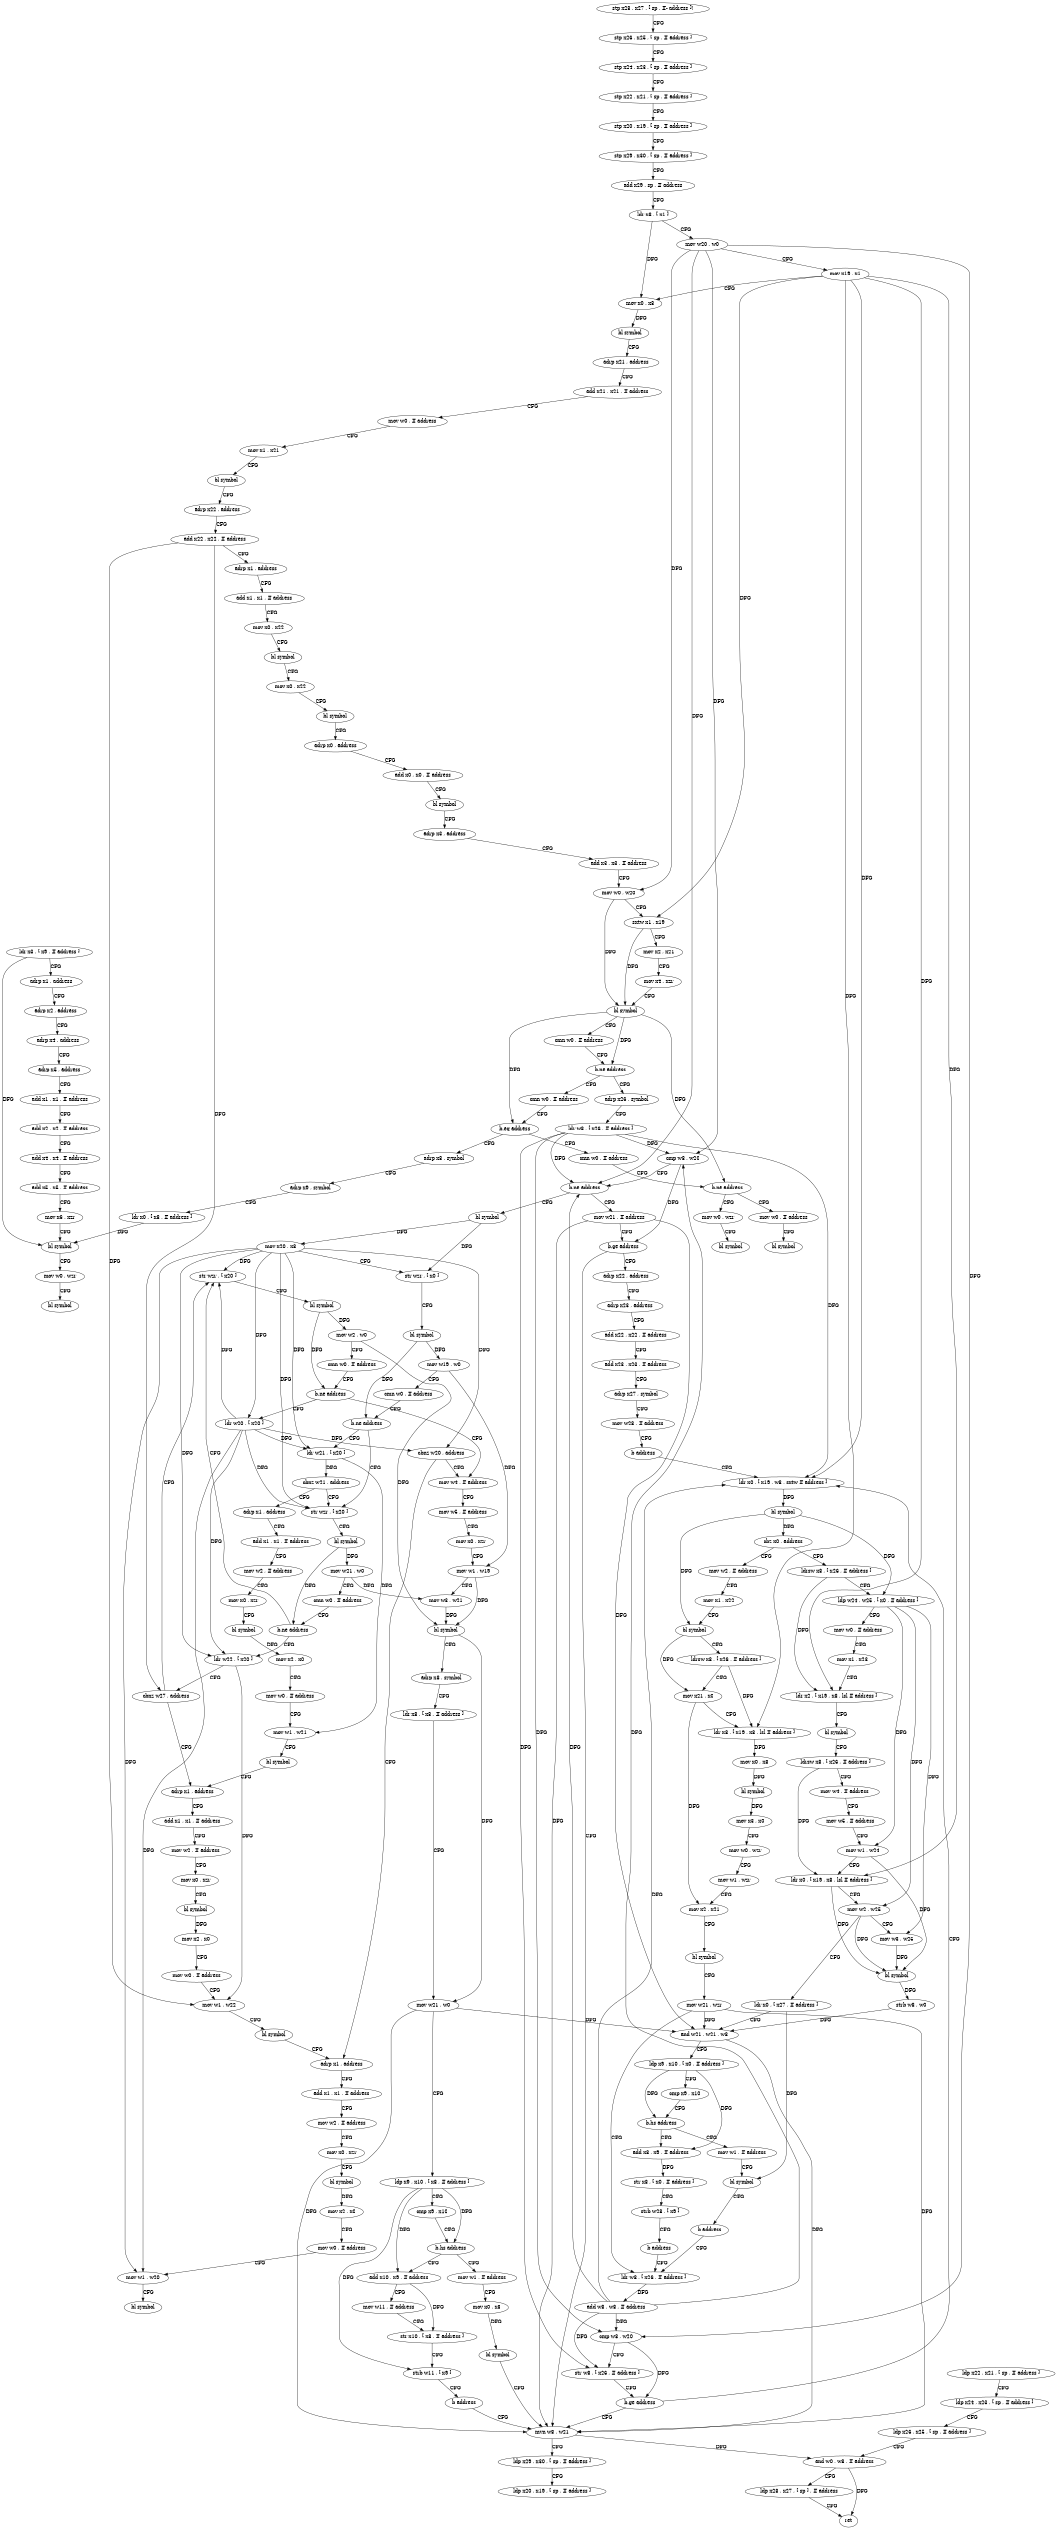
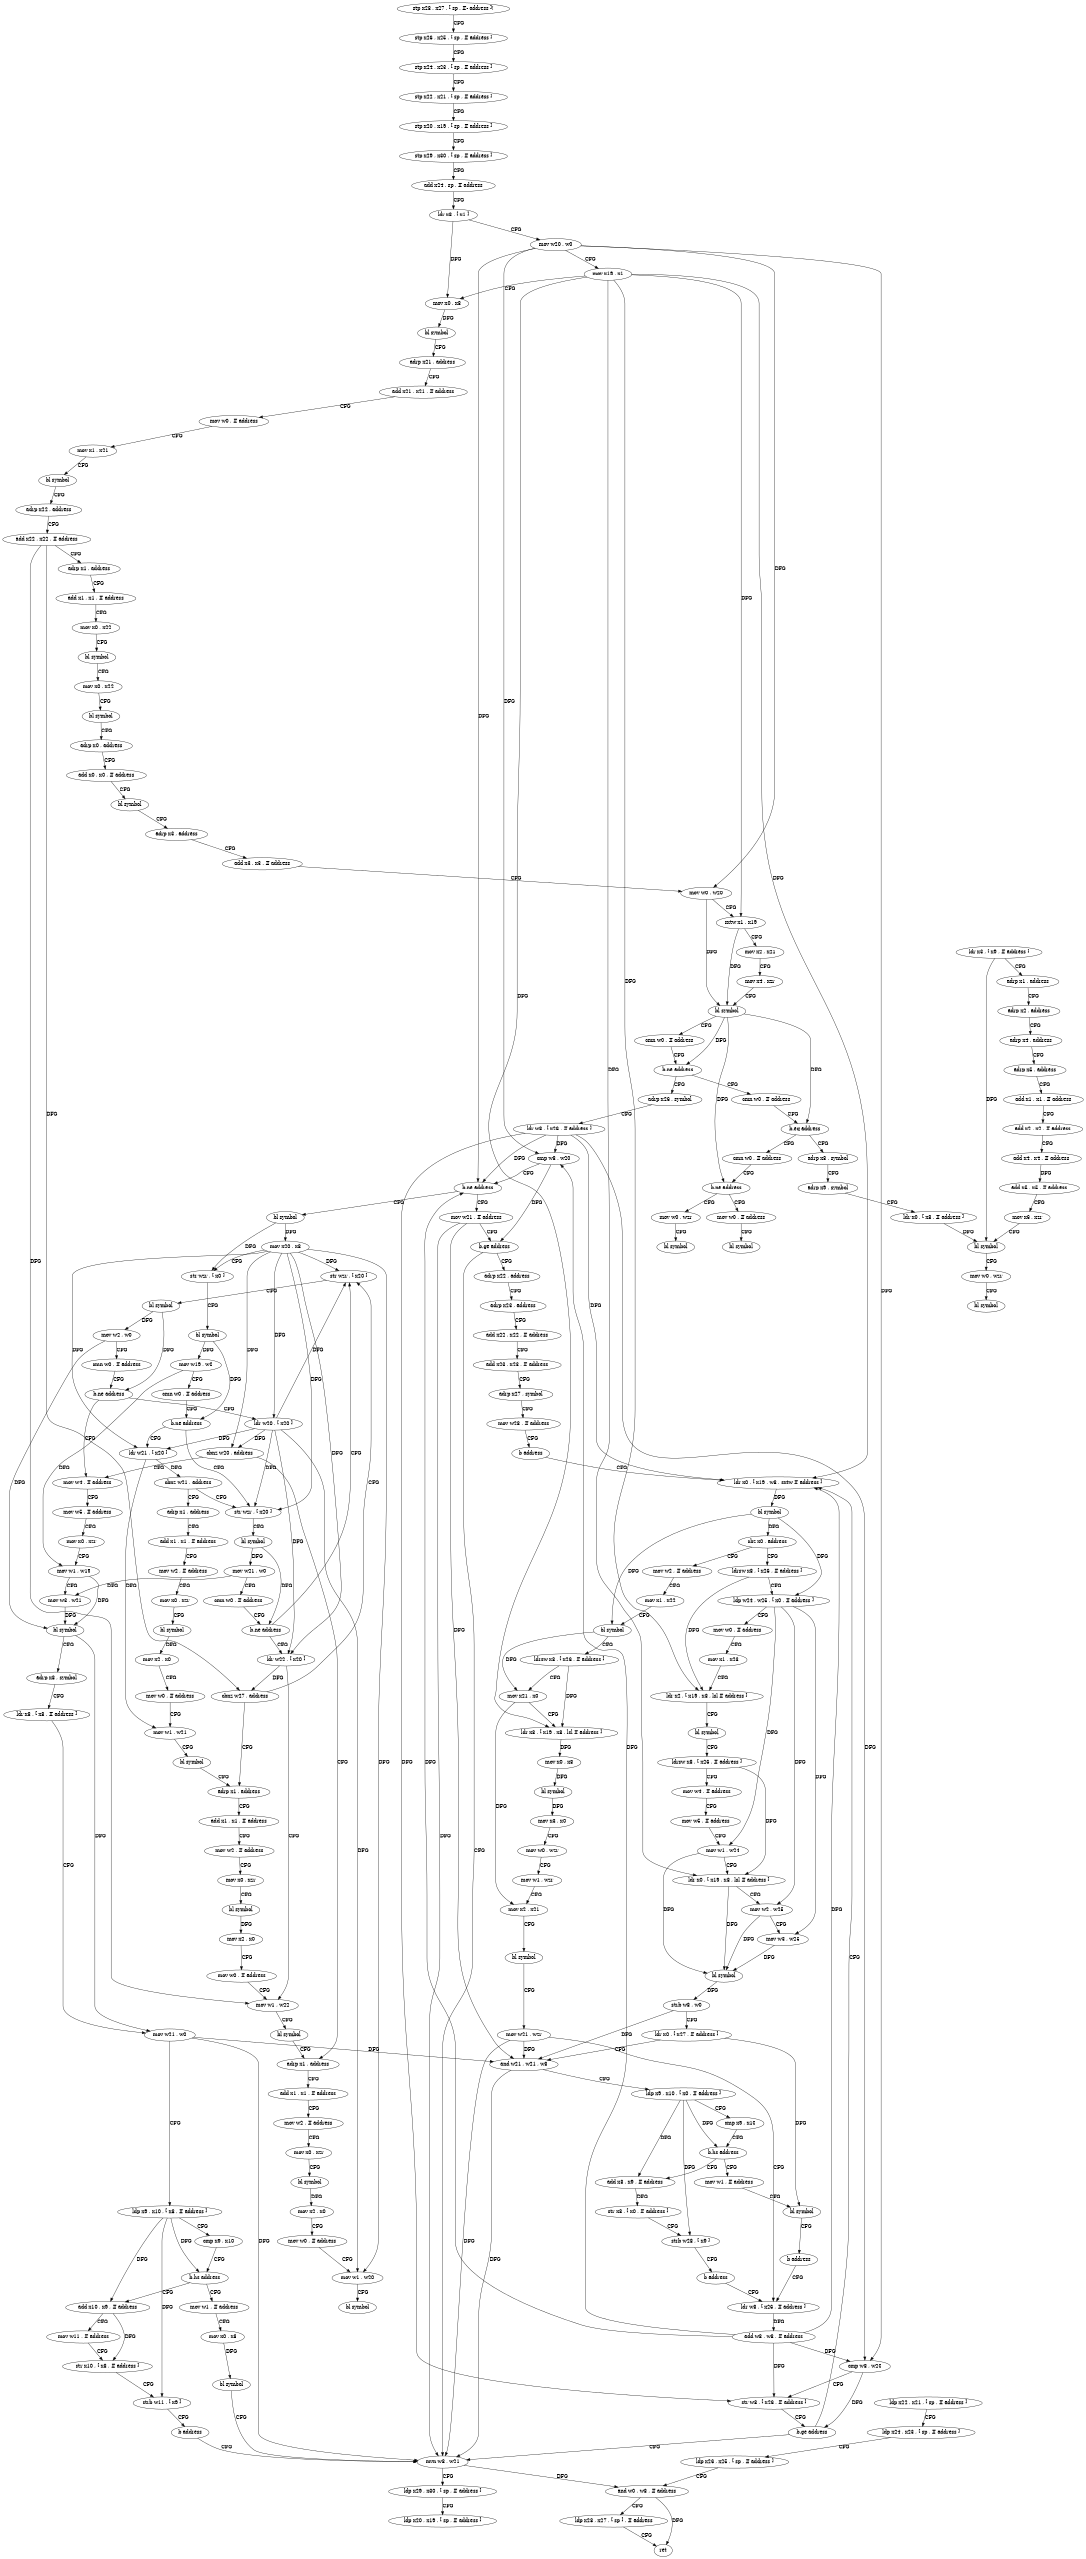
node "add x29 , sp , # address": label "add x29 , sp , # address" -> "add x24 , sp , # address"
edge "add x4 , x4 , # address" -> "add x5 , x5 , # address": label "CFG" -> "DFG"
edge "ldr w22 , [ x20 ]" -> "cbnz w27 , address": label "CFG" -> "DFG"
edge "ldr w22 , [ x20 ]" -> "mov w1 , w22": label "DFG" -> "CFG"
edge "mov w2 , w25" -> "ldr x0 , [ x27 , # address ]": now "strb w8 , w0" -> "ldr x0 , [ x27 , # address ]"
edge "ldp x9 , x10 , [ x0 , # address ]" -> "strb w28 , [ x9 ]": added, label "DFG"
